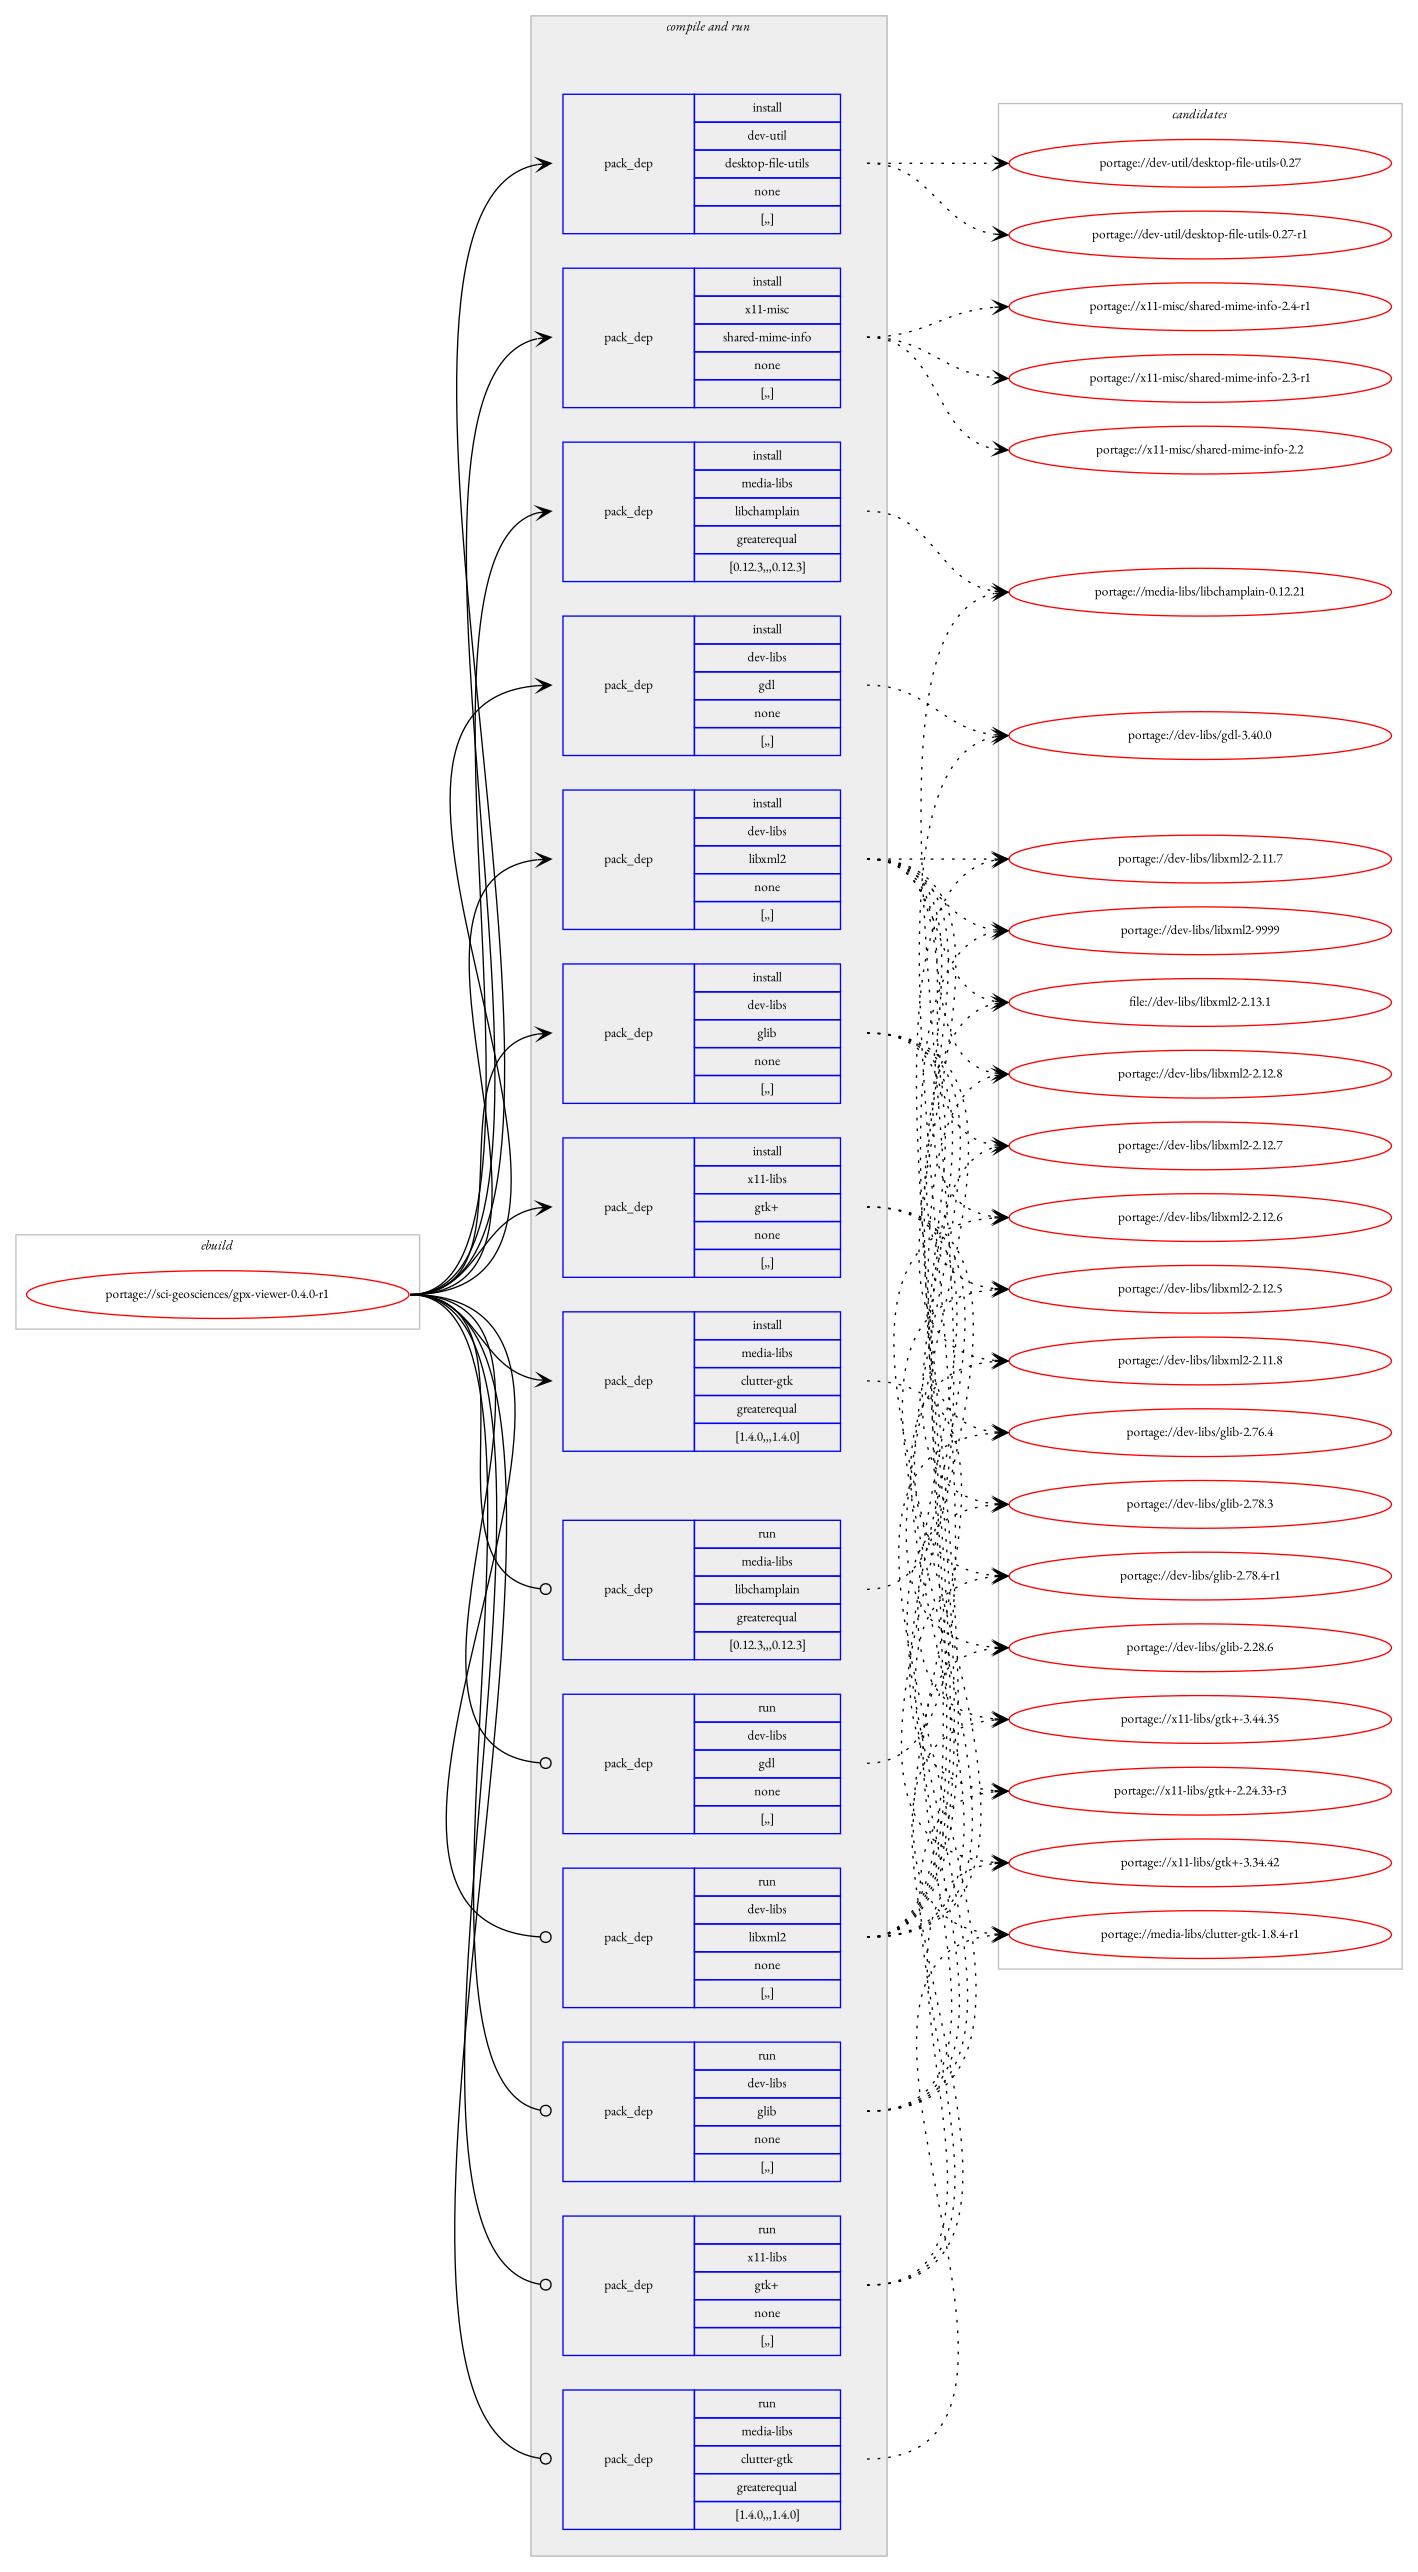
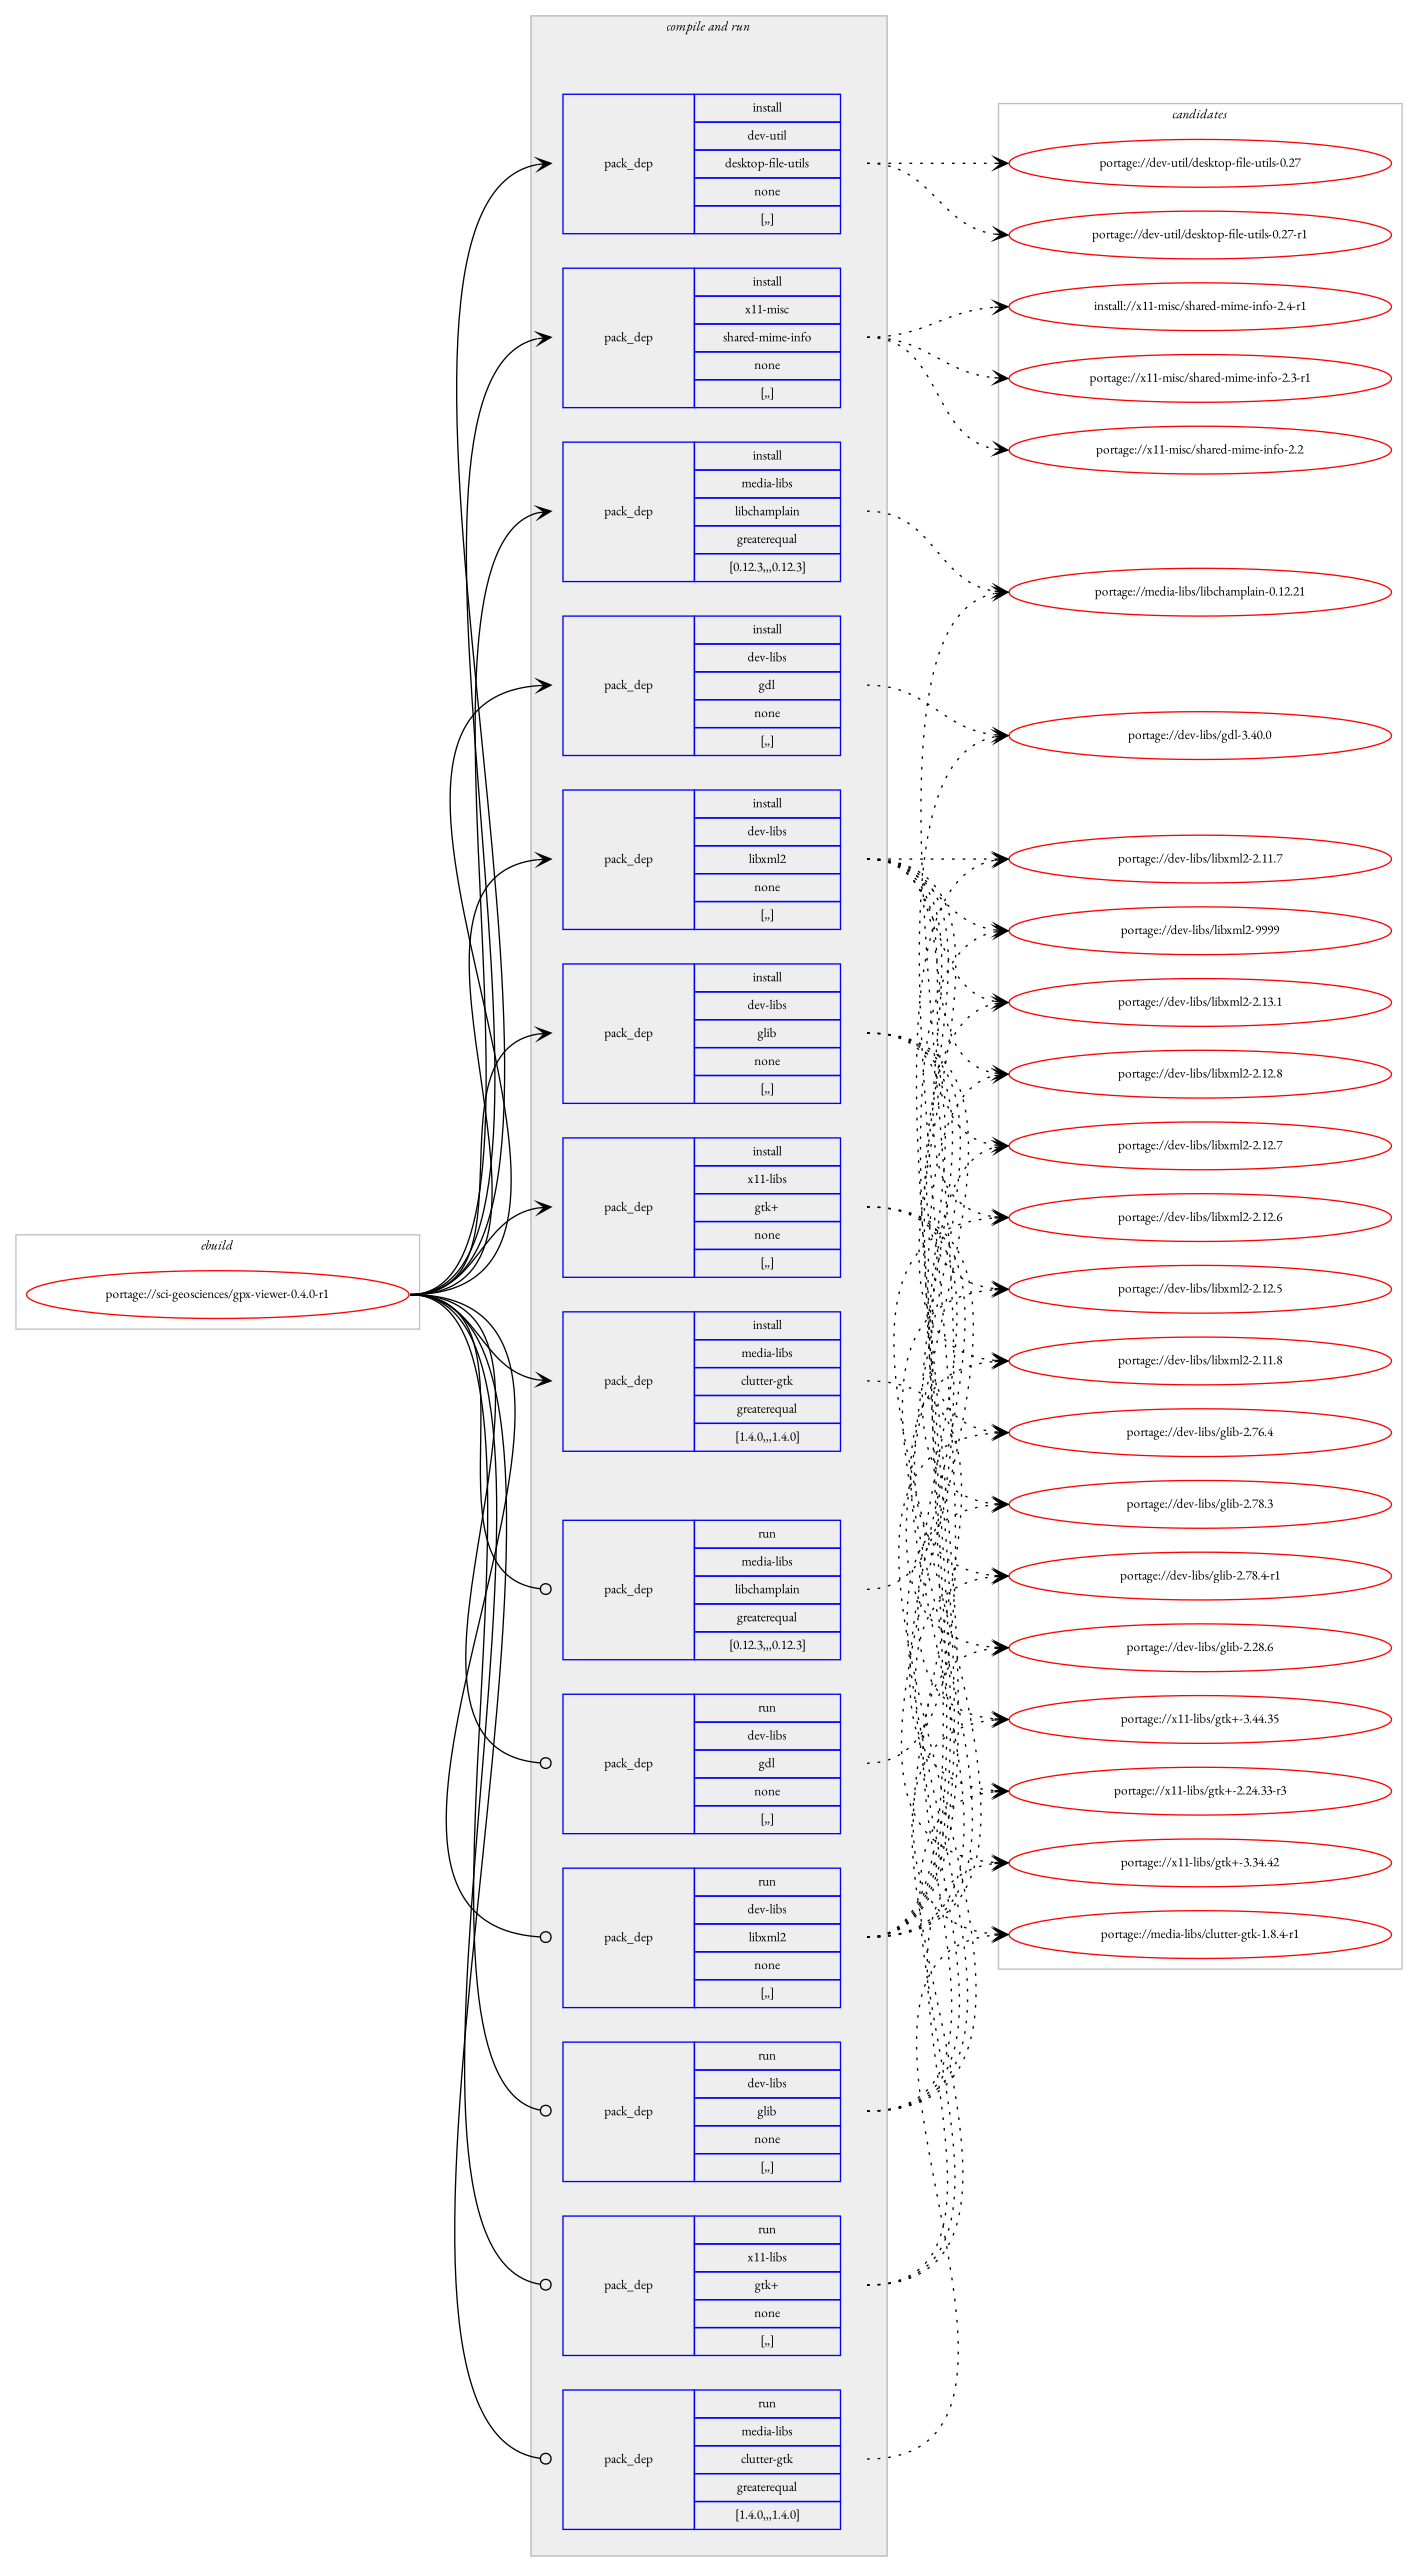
node "portage://x11-misc/shared-mime-info-2.4-r1": label "portage://x11-misc/shared-mime-info-2.4-r1" -> "install://x11-misc/shared-mime-info-2.4-r1"
node "file://dev-libs/libxml2-2.13.1": label "file://dev-libs/libxml2-2.13.1" -> "portage://dev-libs/libxml2-2.13.1"
